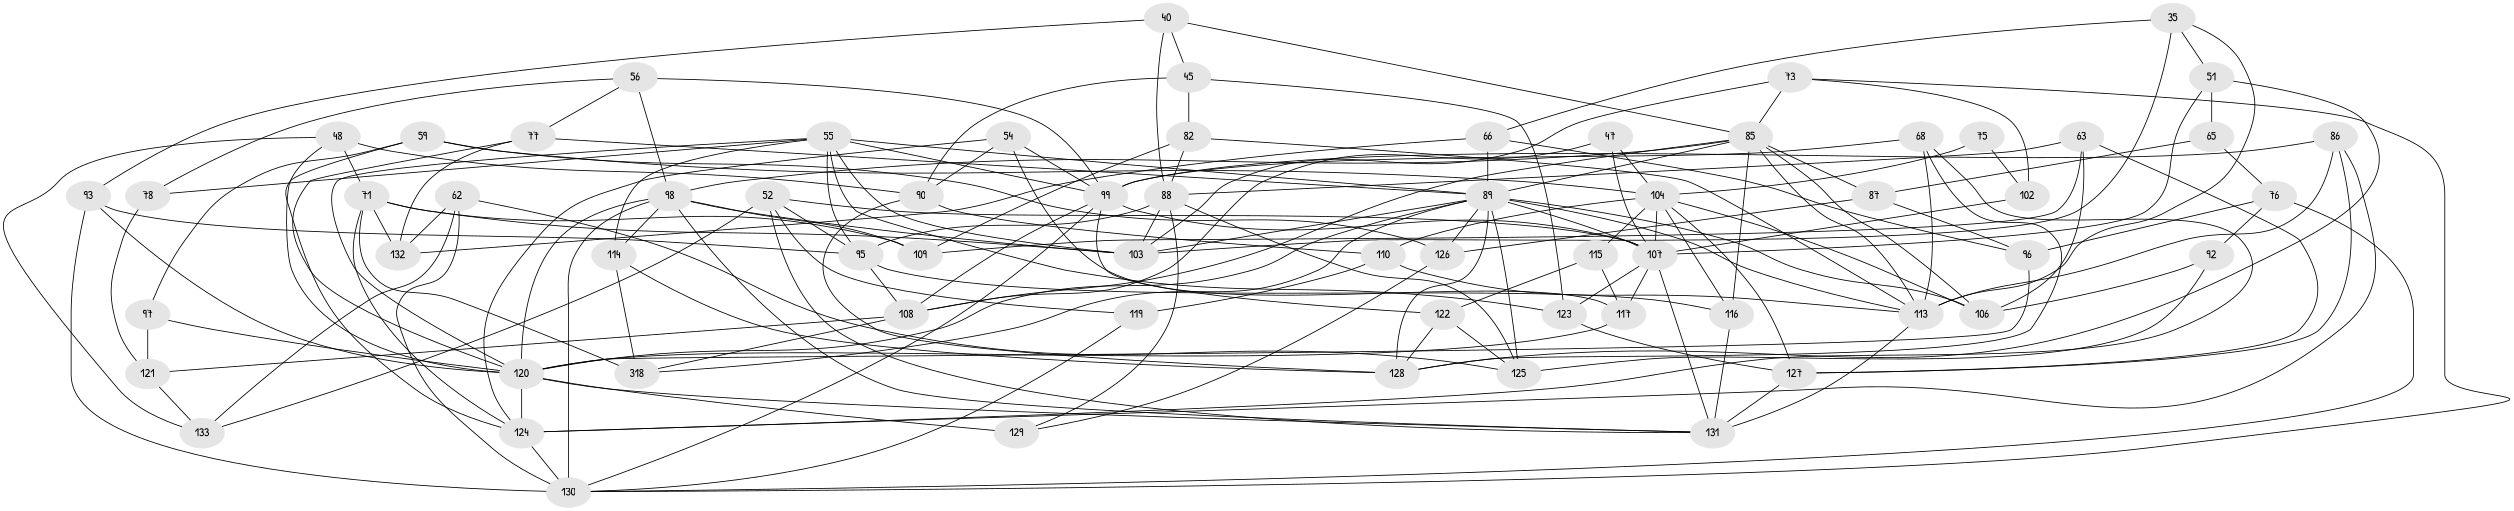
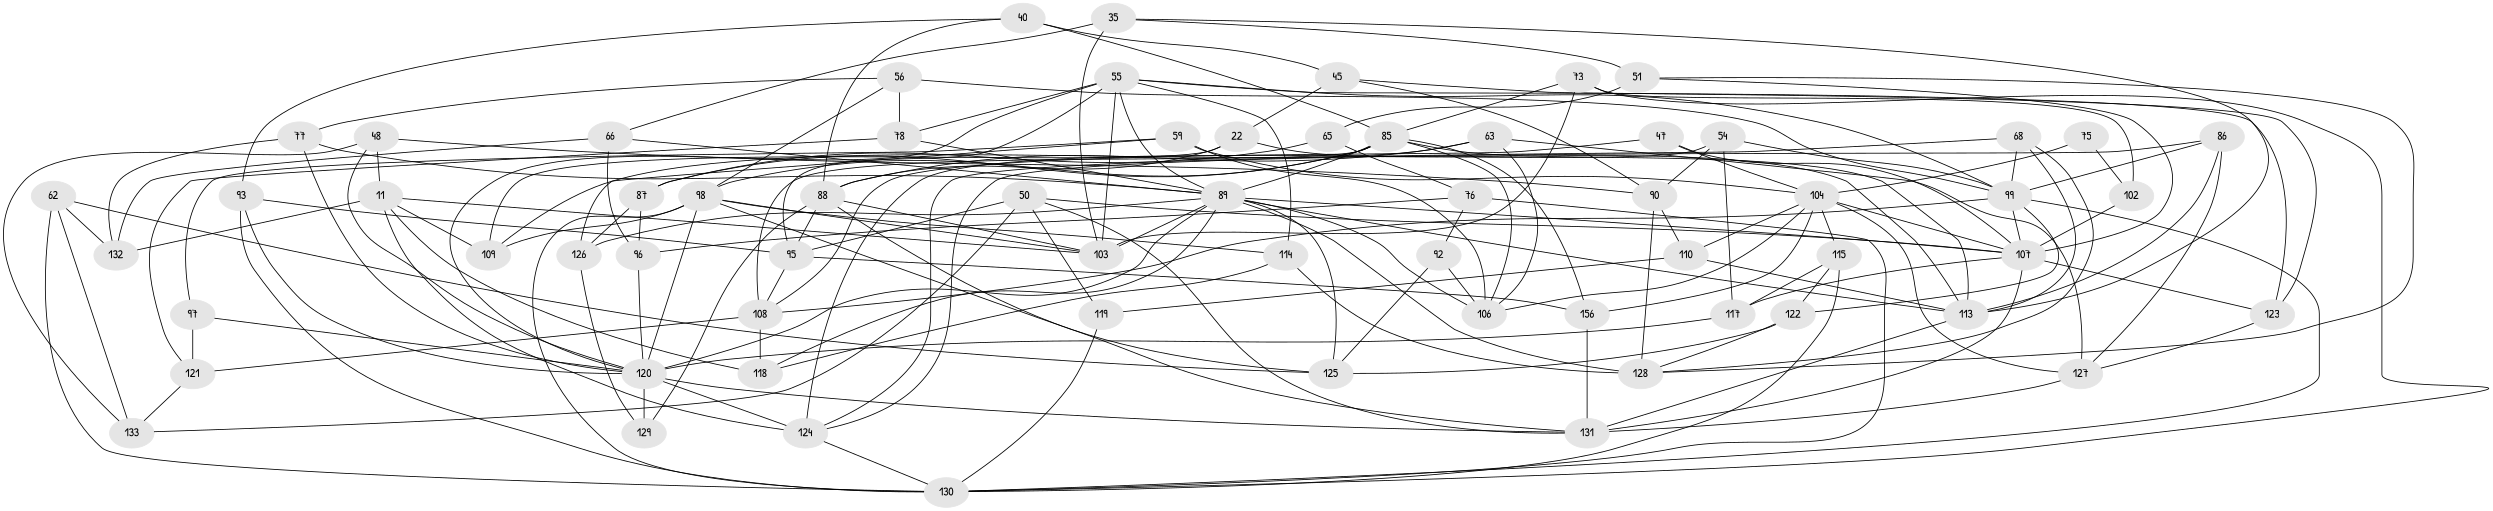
node "82": label "82" -> "22"
edge "78" -- "89": added
node "71": label "71" -> "11"
node "52": label "52" -> "50"
edge "59" -- "124": now "59" -- "106"
node "116": label "116" -> "156"
node "318": label "318" -> "118"
edge "115" -- "130": added
